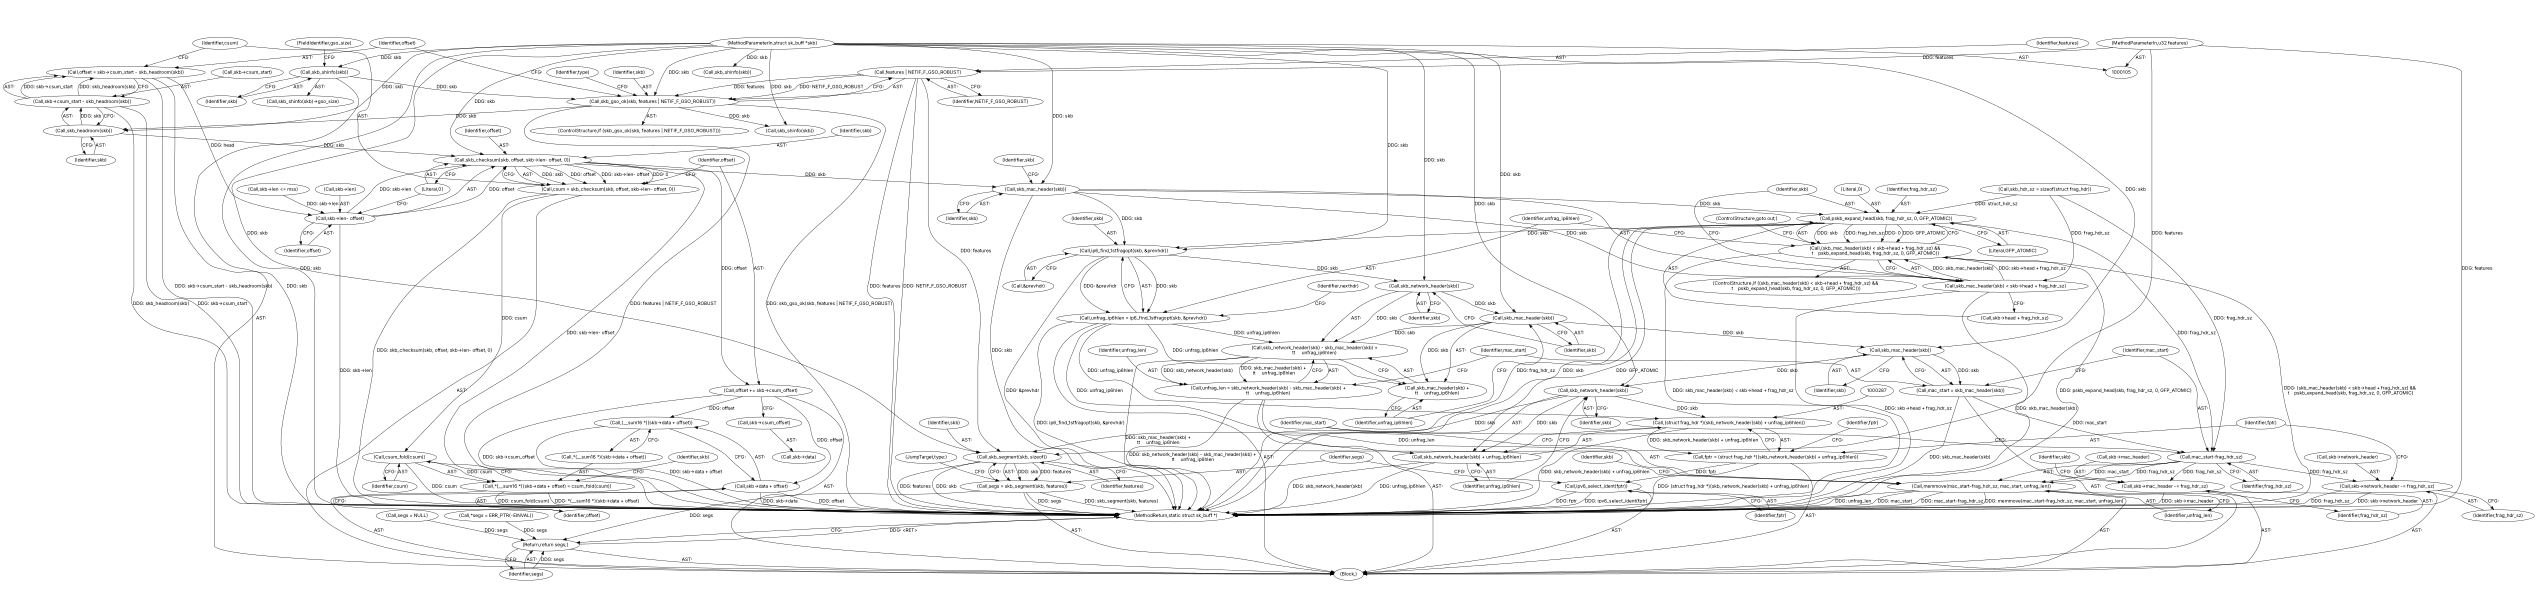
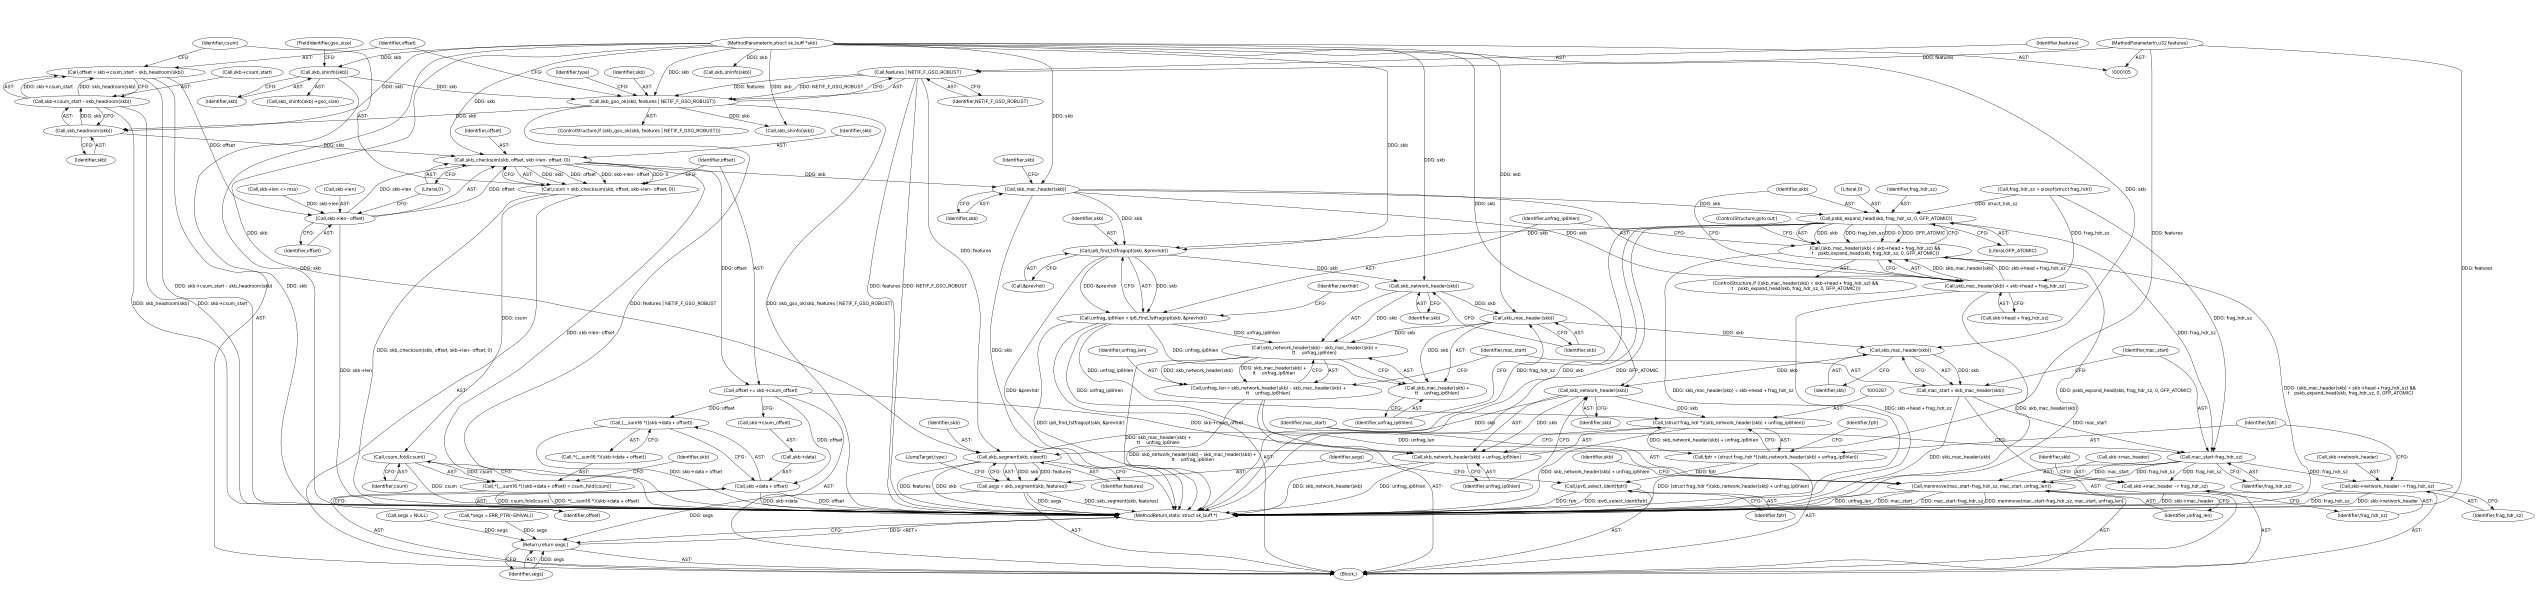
edge "(Call,offset = skb->csum_start - skb_headroom(skb))" -> "(Call,skb->len- offset)": label "DDG: head" -> "DDG: offset"
node "(Call,skb_hdr_sz = sizeof(struct frag_hdr))": label "(Call,skb_hdr_sz = sizeof(struct frag_hdr))" -> "(Call,frag_hdr_sz = sizeof(struct frag_hdr))"
edge "(Call,skb->head + frag_hdr_sz)" -> "(Call,pskb_expand_head(skb, frag_hdr_sz, 0, GFP_ATOMIC))": now "(Call,skb->head + frag_hdr_sz)" -> "(Call,skb_mac_header(skb) < skb->head + frag_hdr_sz)"
edge "(Call,skb->data)" -> "(Call,skb->data + offset)": added, label "AST:"
edge "(Call,offset += skb->csum_offset)" -> "(MethodReturn,static struct sk_buff *)": now "(Call,offset += skb->csum_offset)" -> "(Call,skb_network_header(skb) + unfrag_ip6hlen)"
